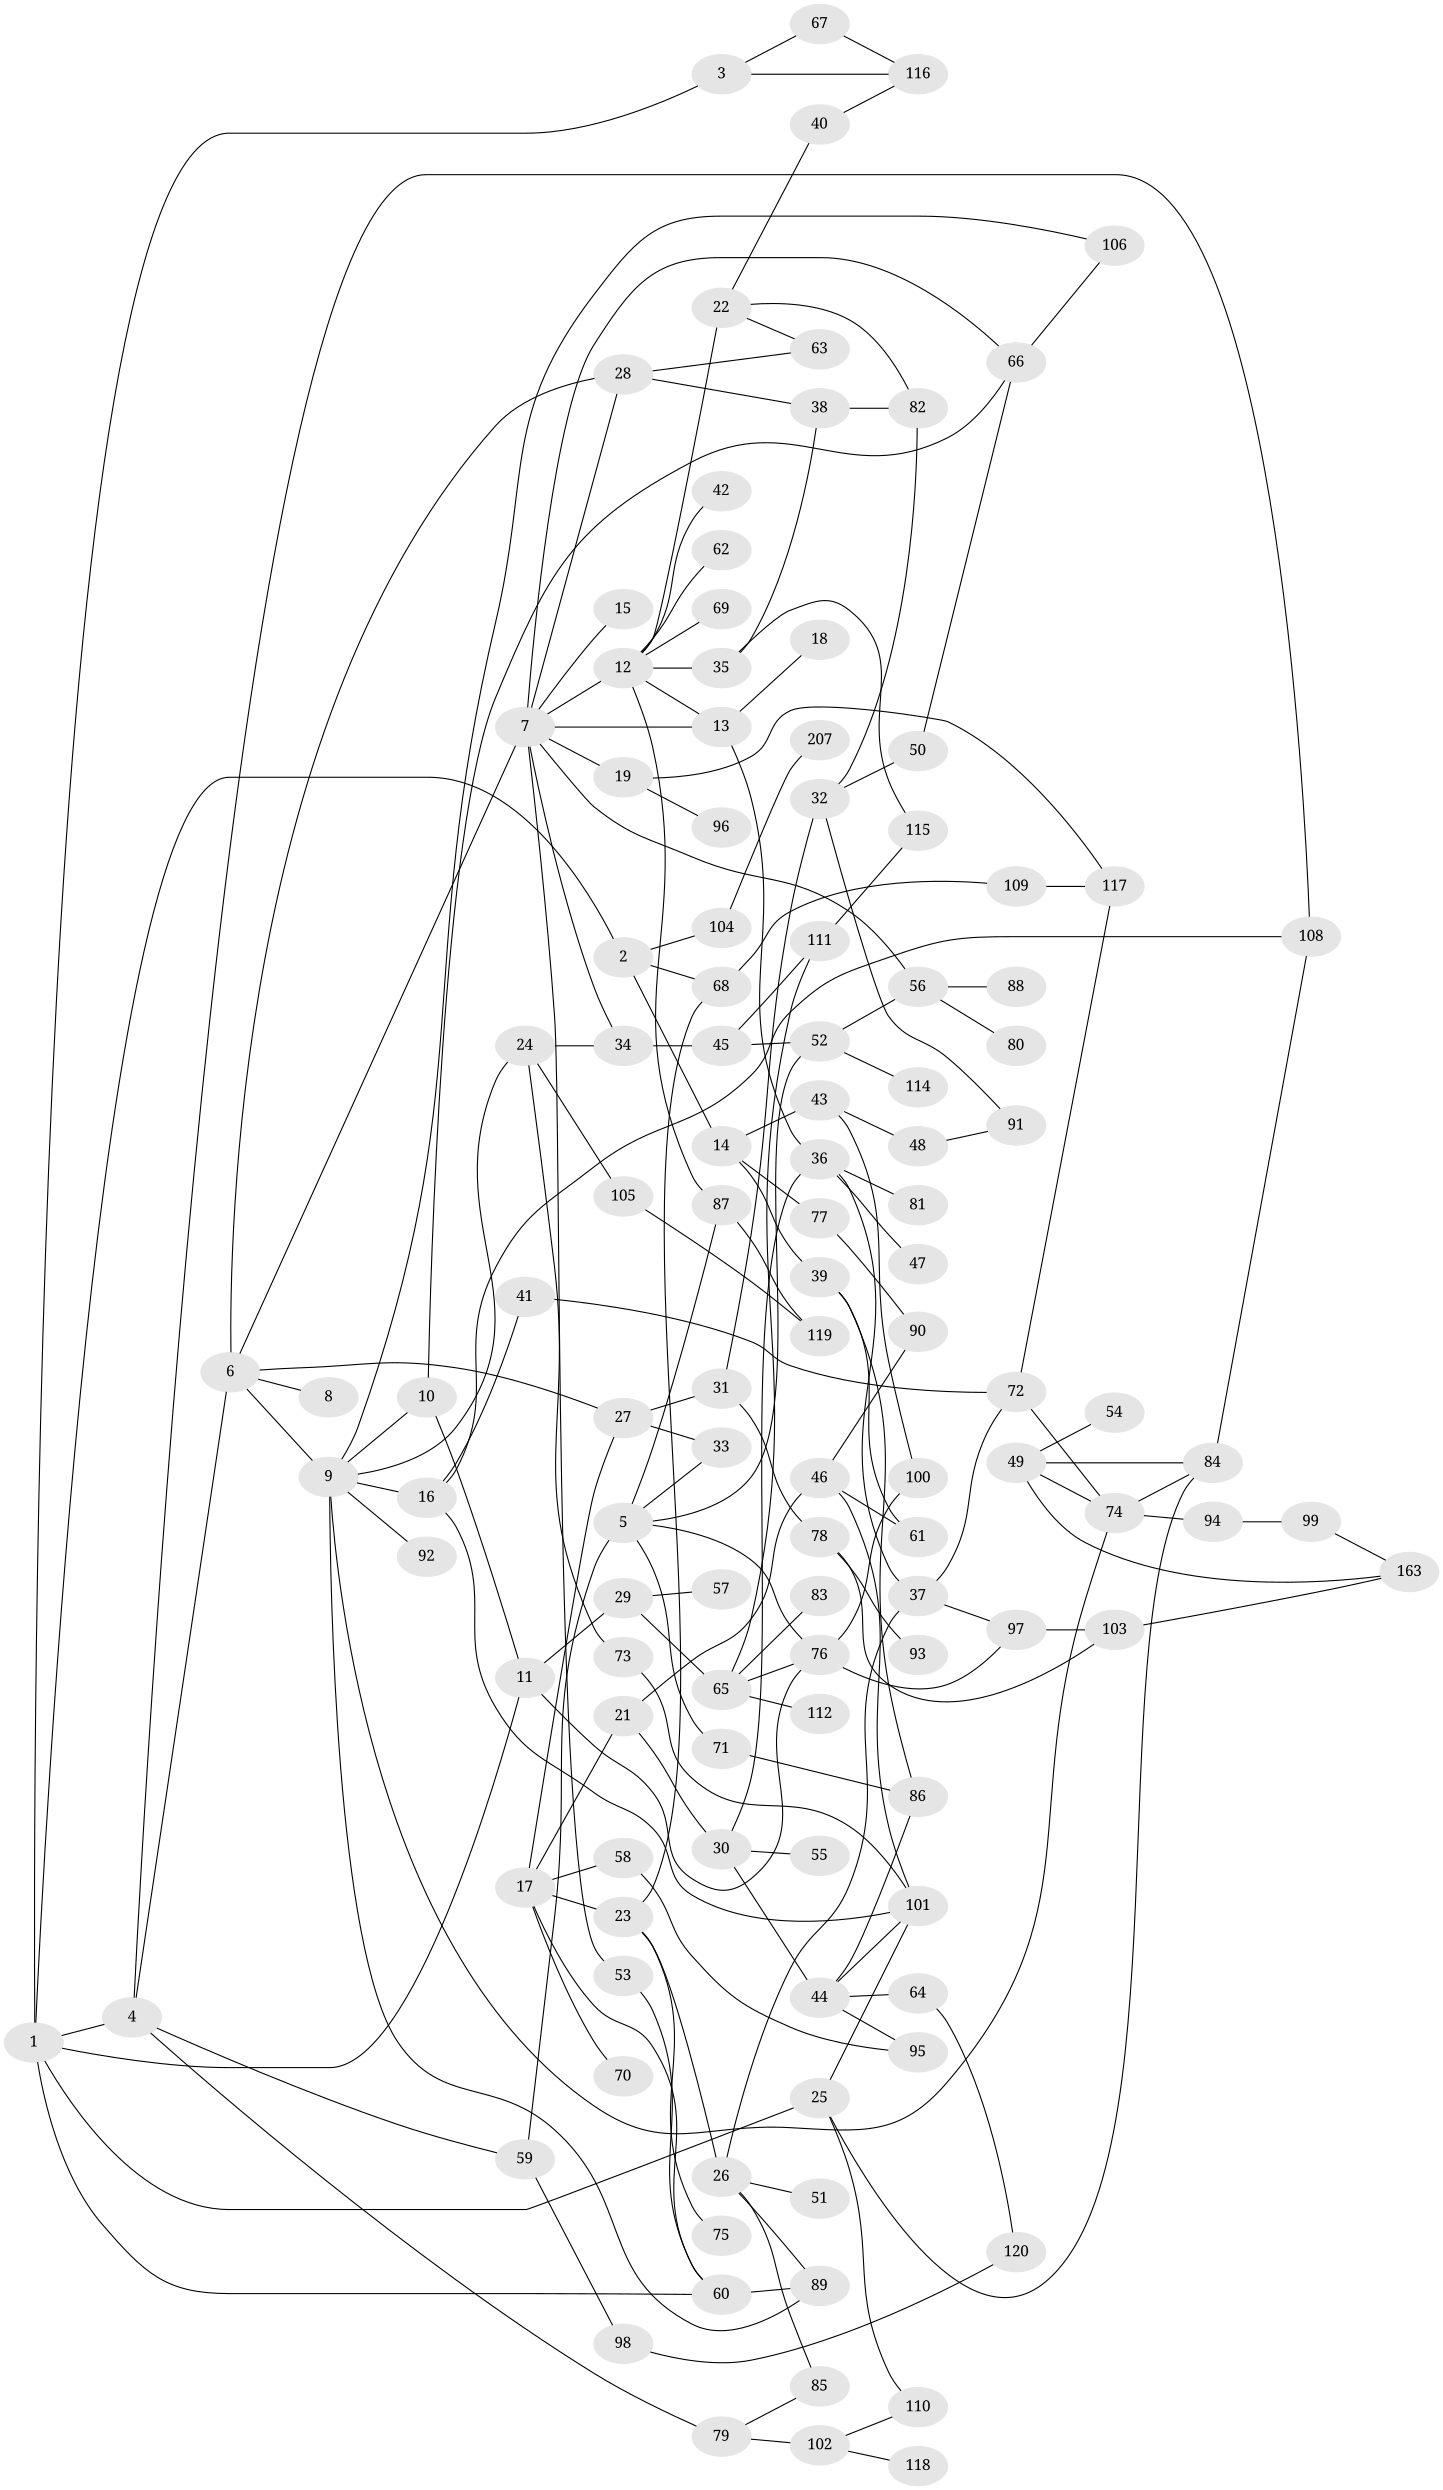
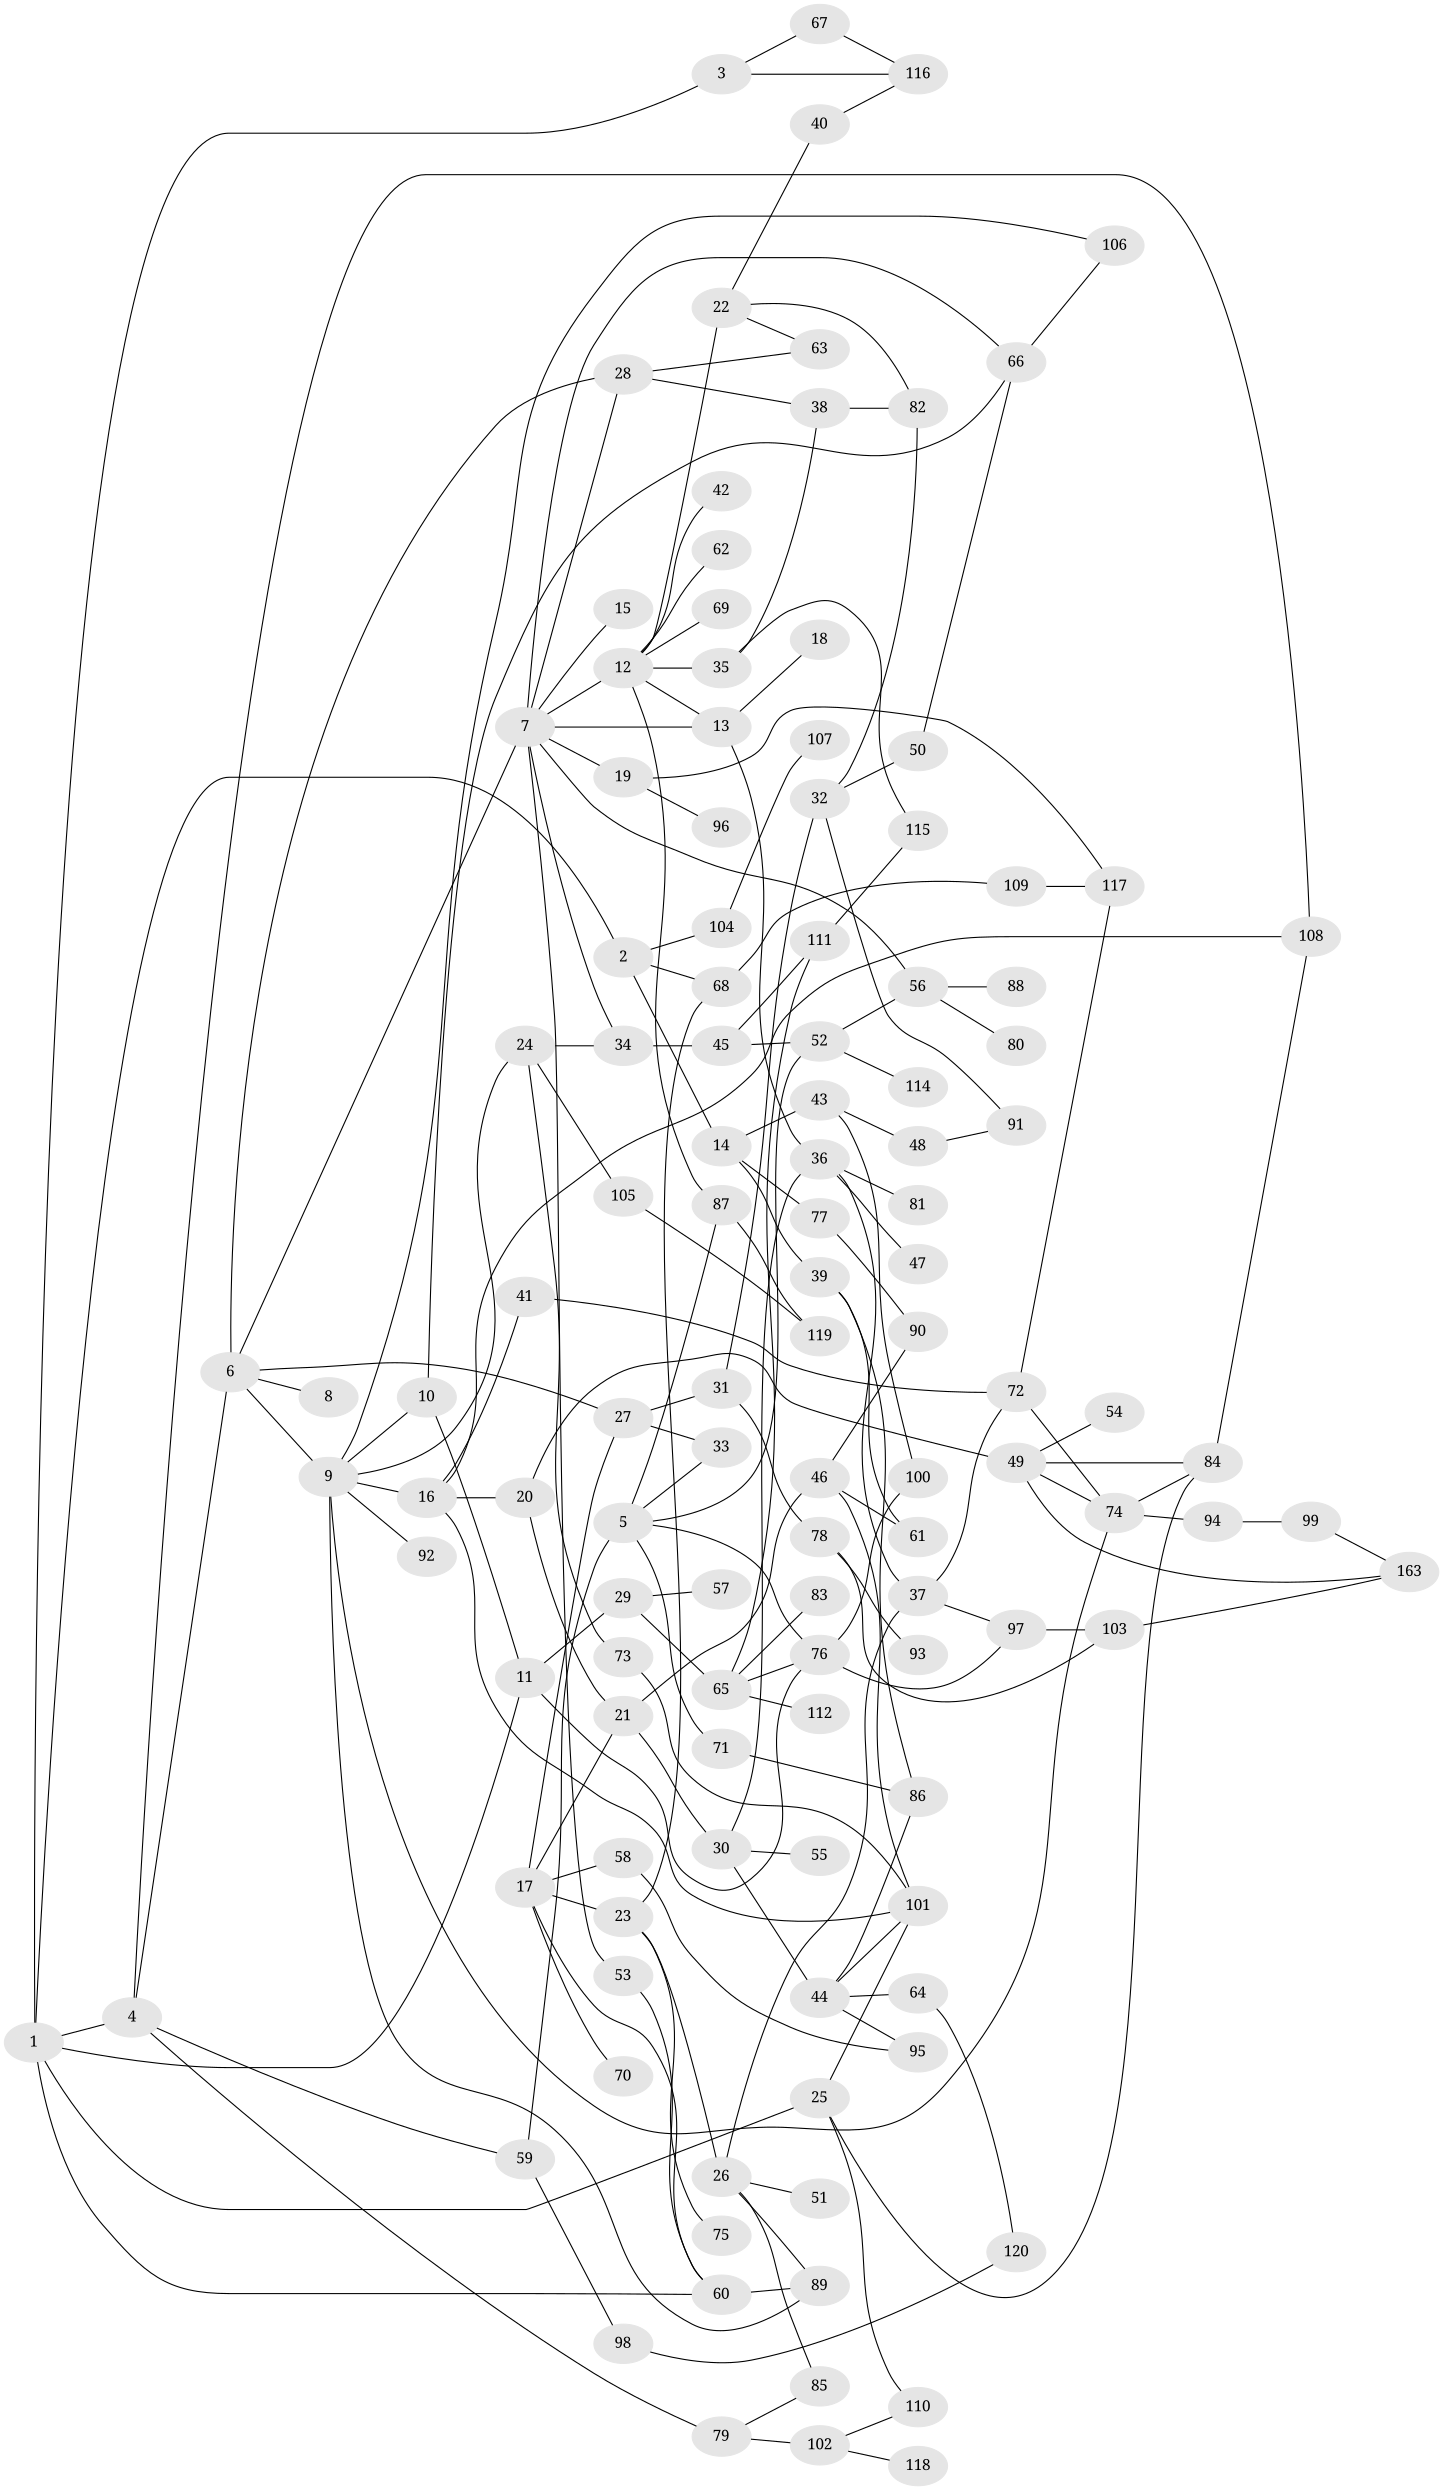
node "207": label "207" -> "107"
node "20": added
